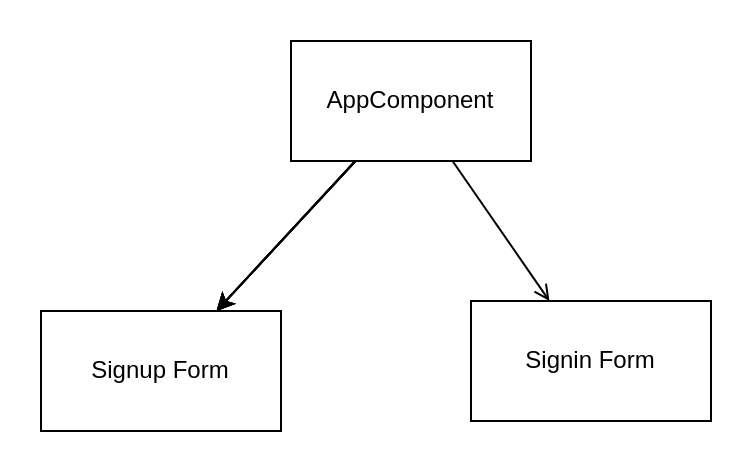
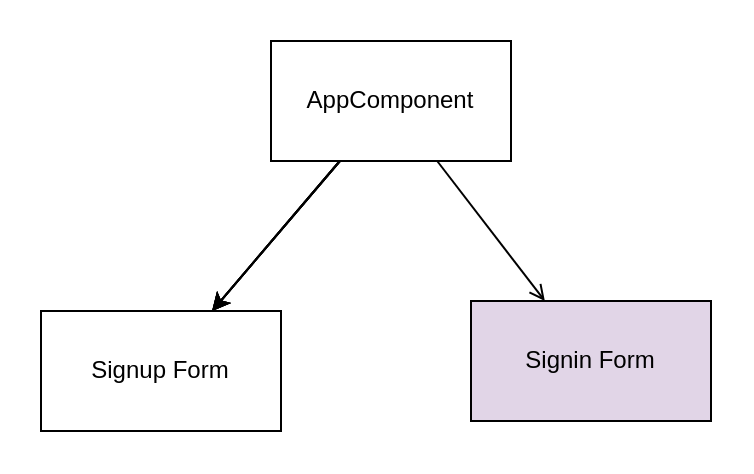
node "AppComponent": moved (411, 101) -> (391, 101)
node "Signin Form": fillcolor #ffffff -> #e1d5e7
